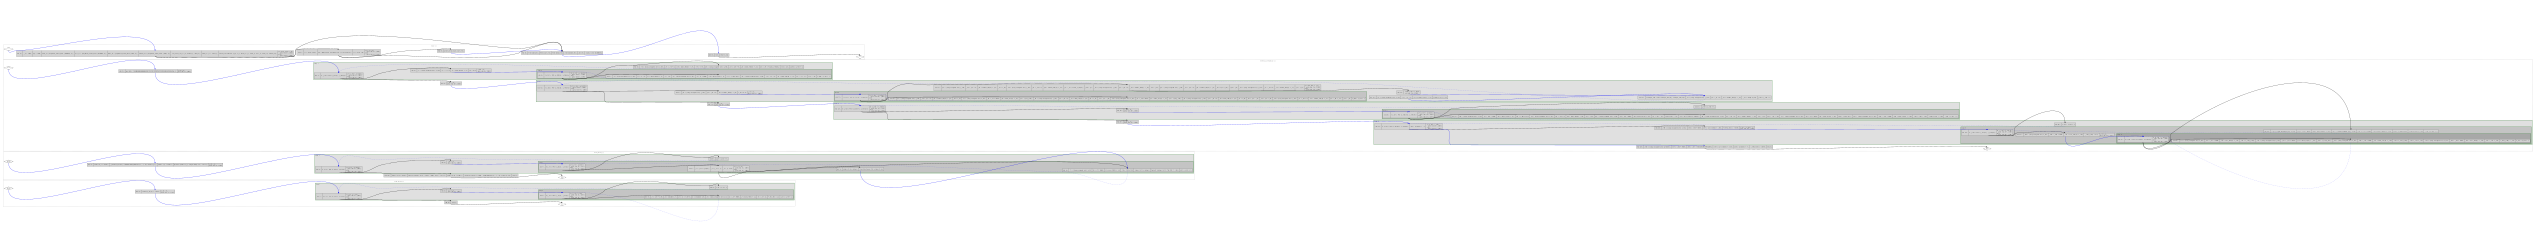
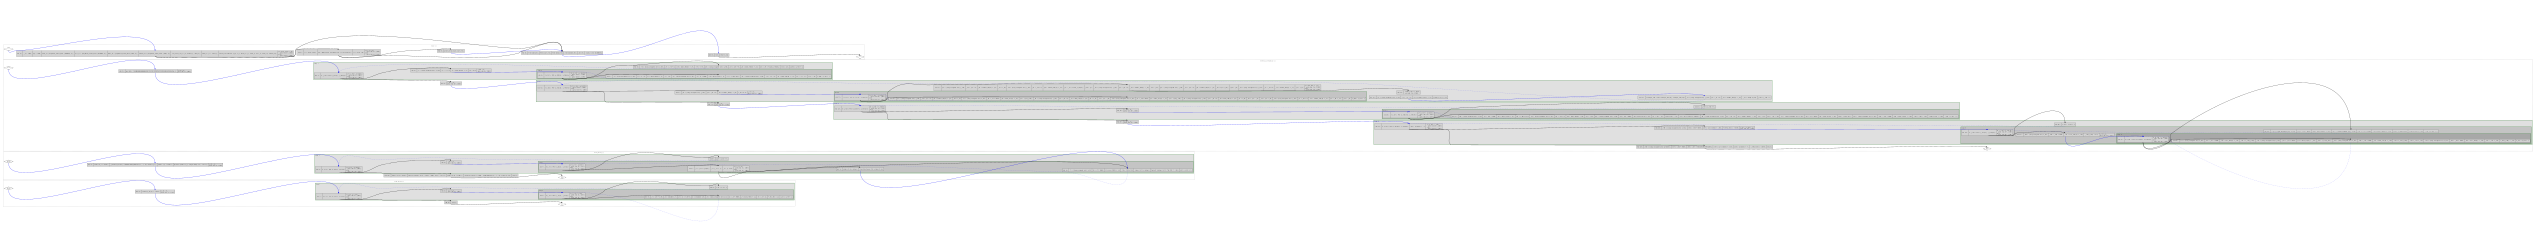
edge "<bb 13>:" -> "<bb 15>:": removed
edge "<bb 31>:" -> "<bb 32>:": color blue -> black
